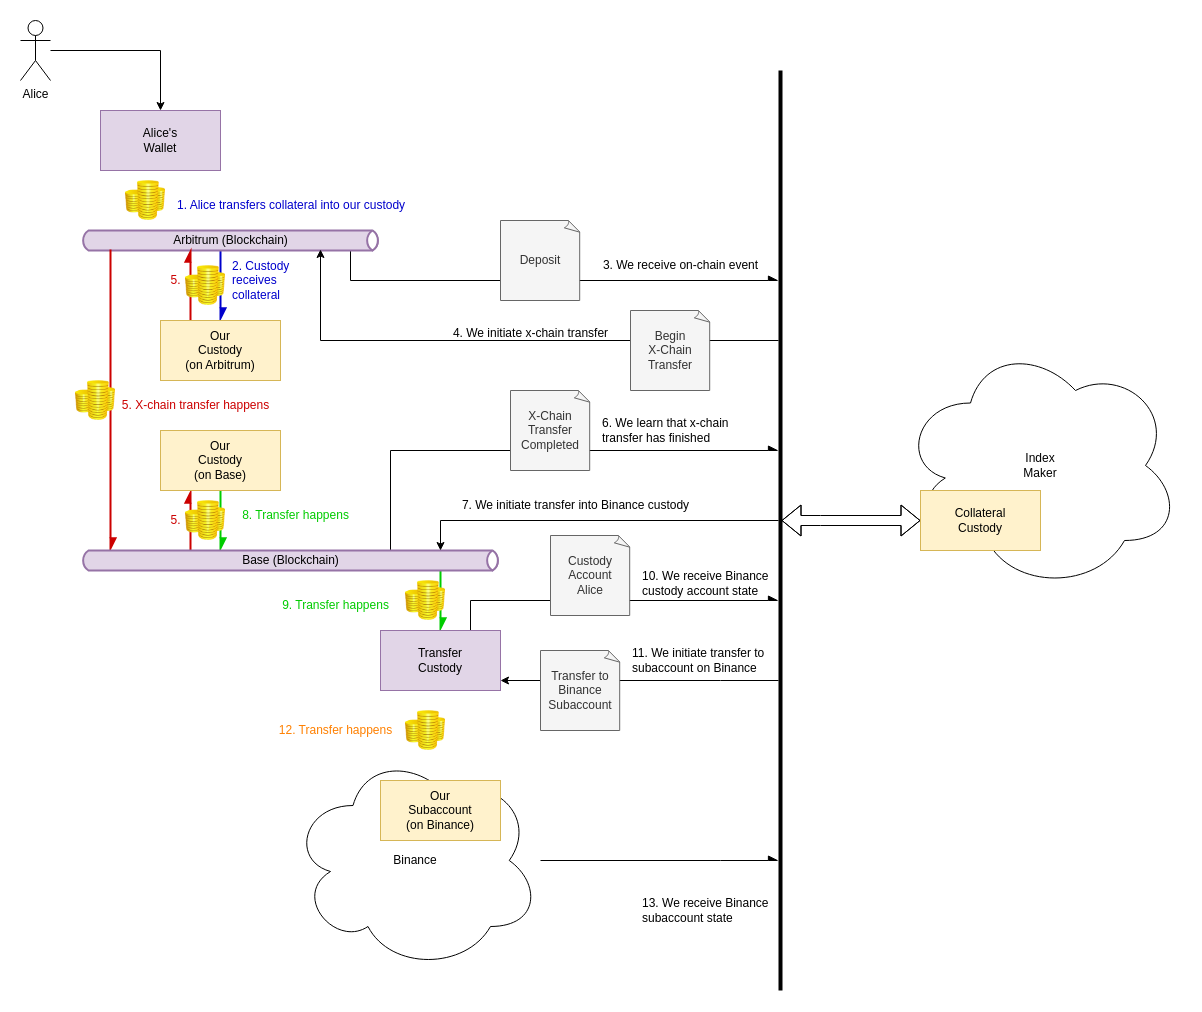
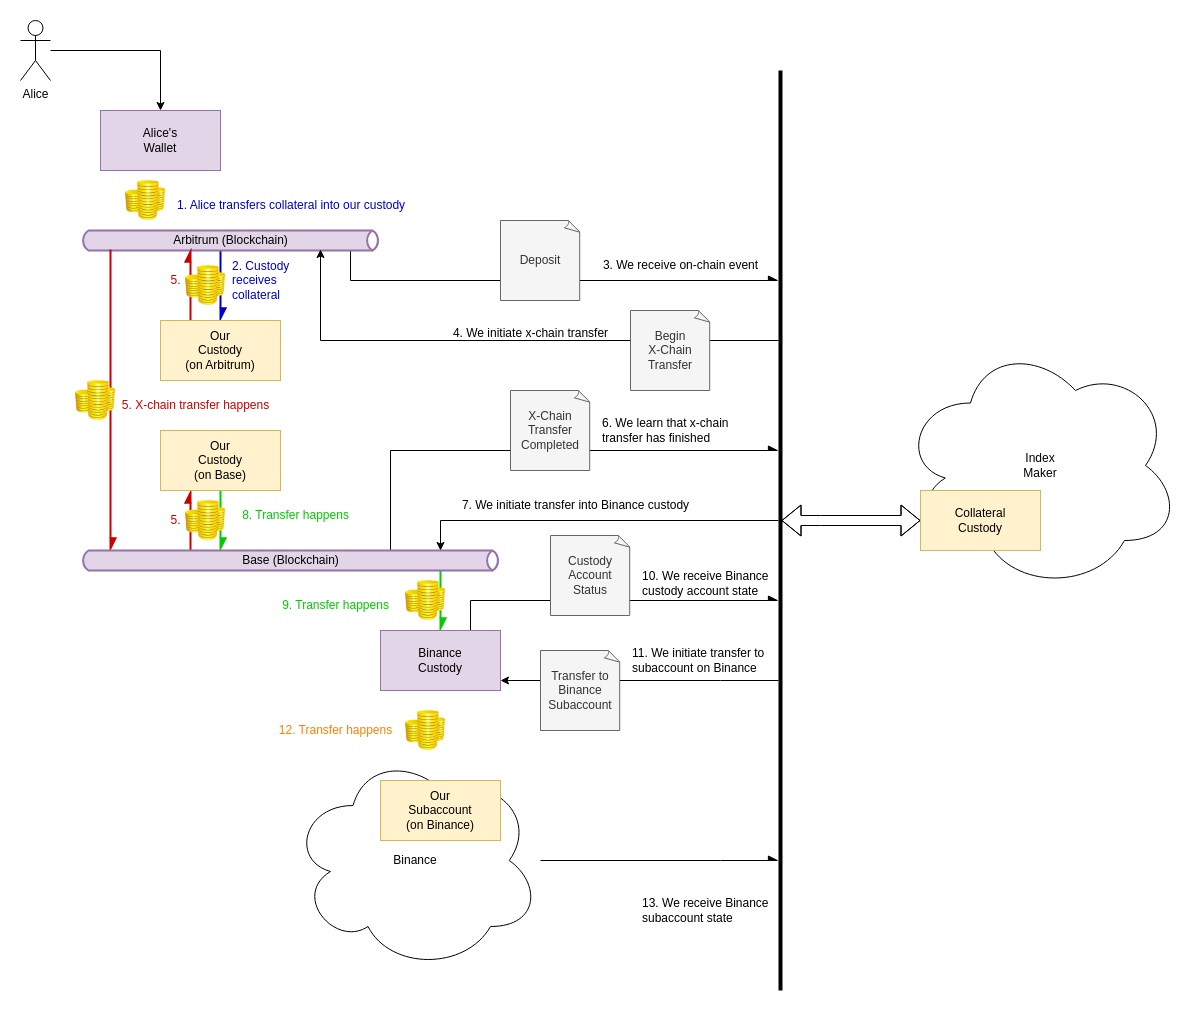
node "Custody Account Alice": label "Custody Account Alice" -> "Custody Account Status"
node "Transfer Custody": label "Transfer Custody" -> "Binance Custody"
